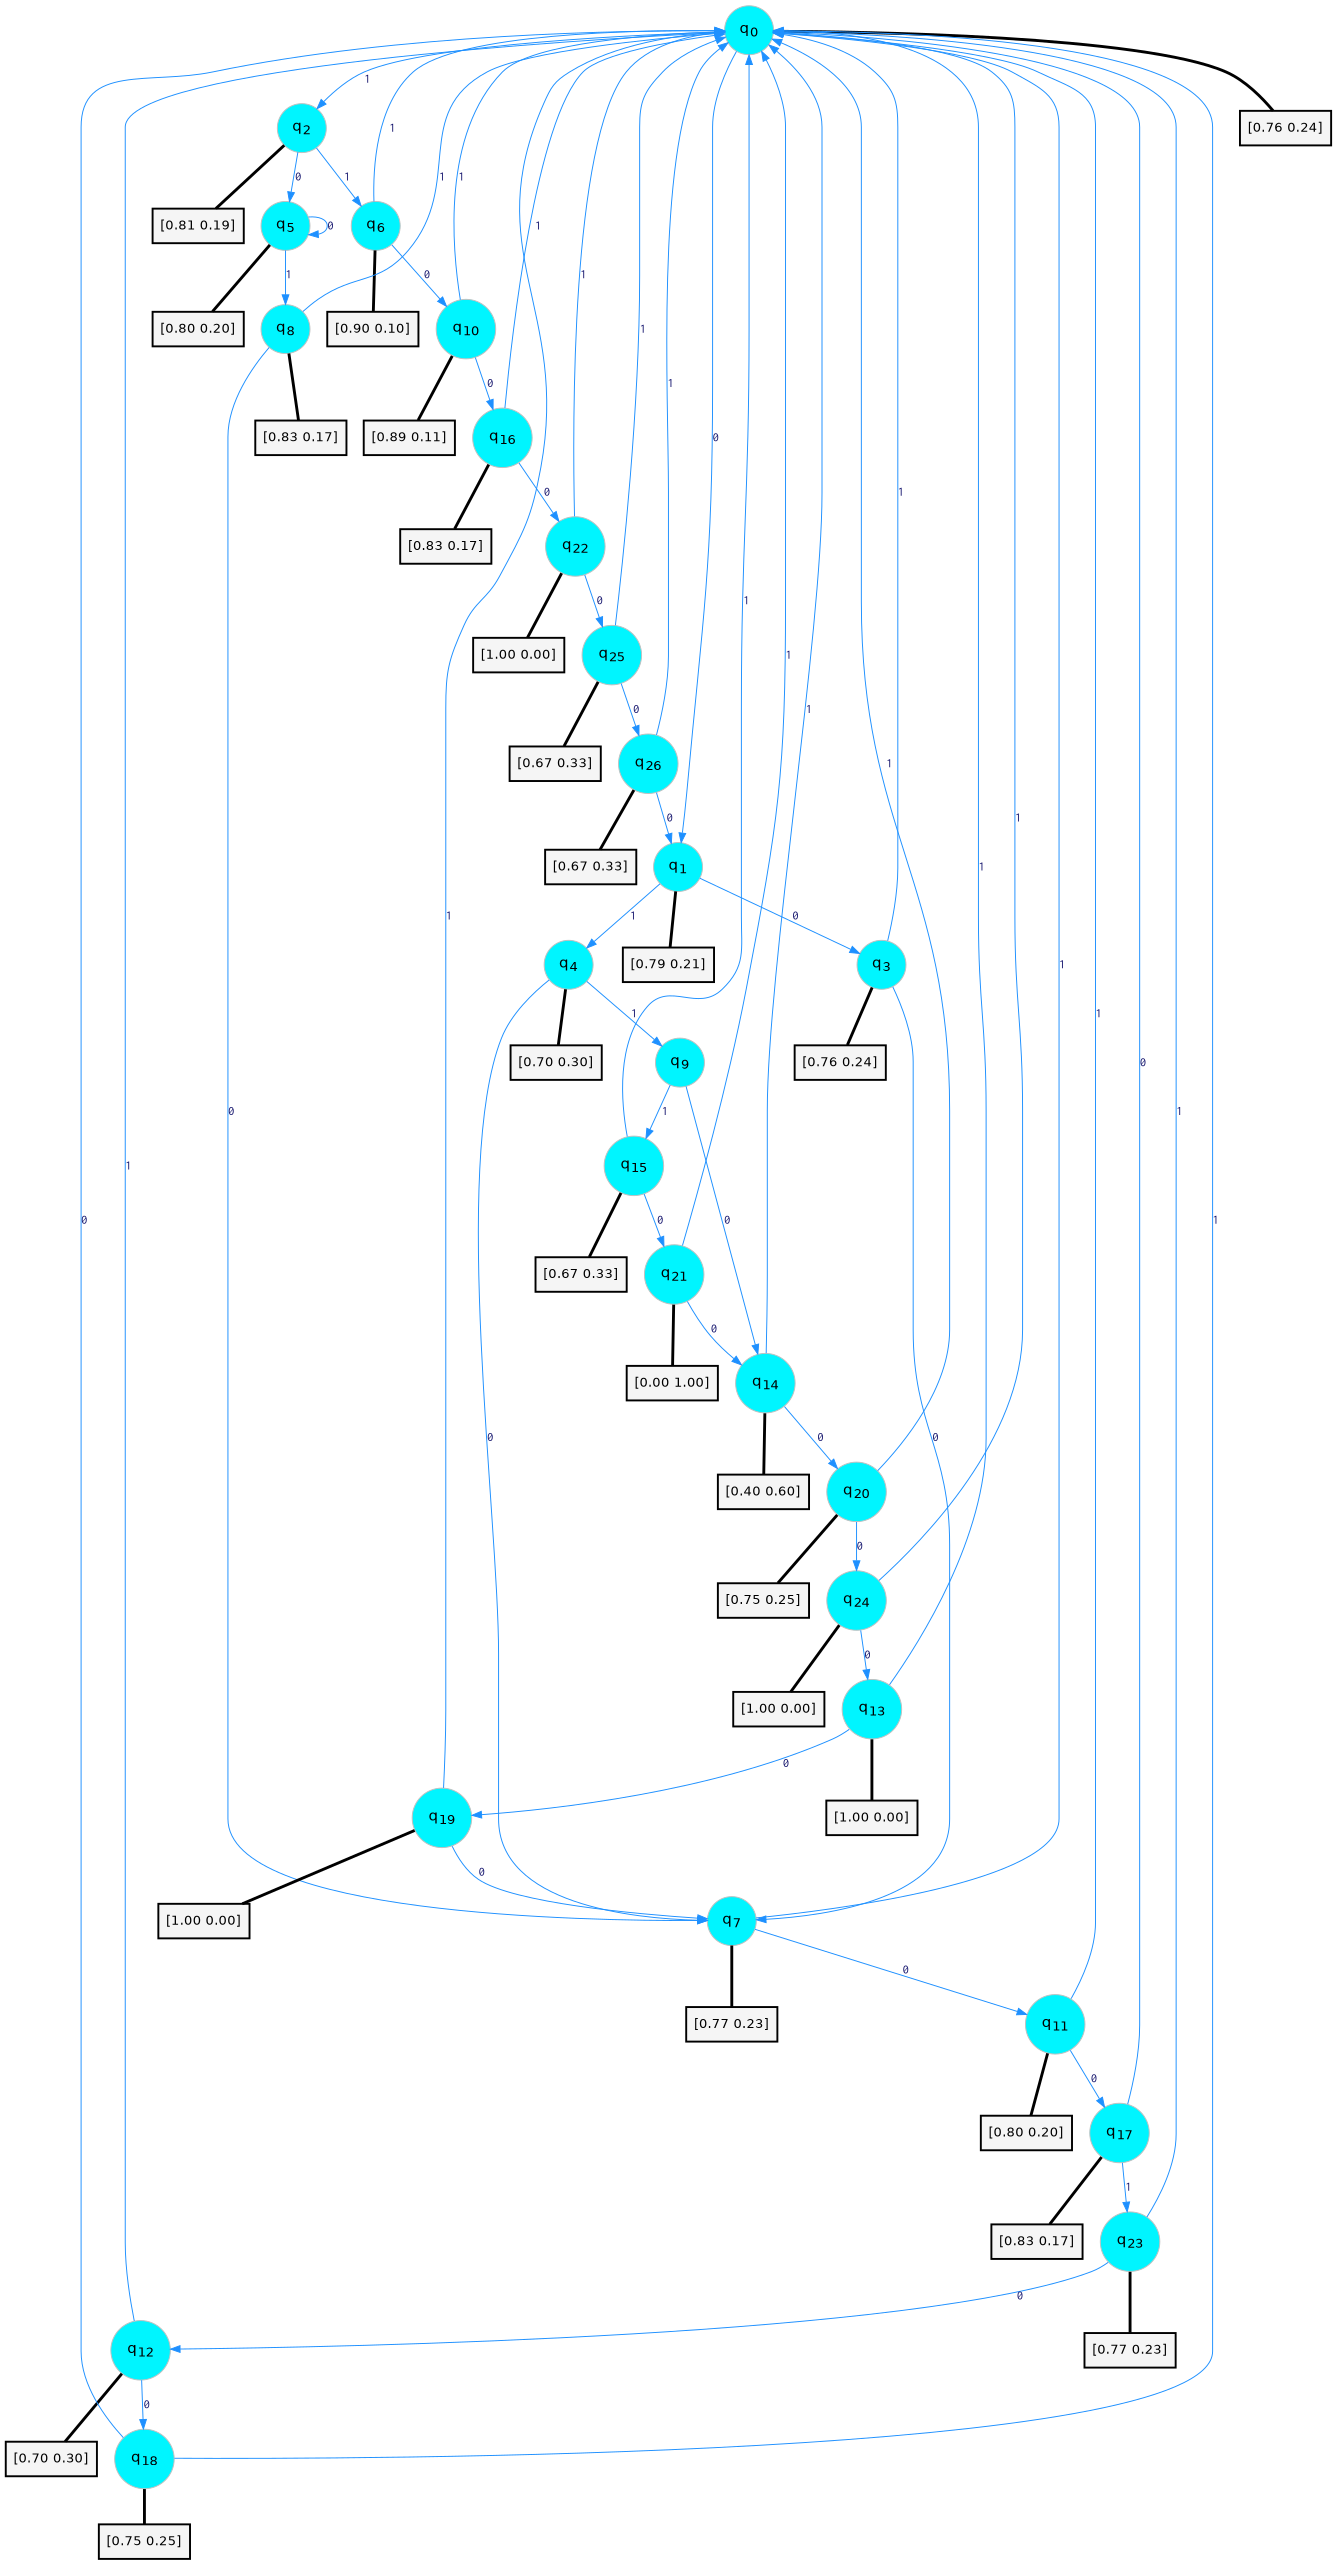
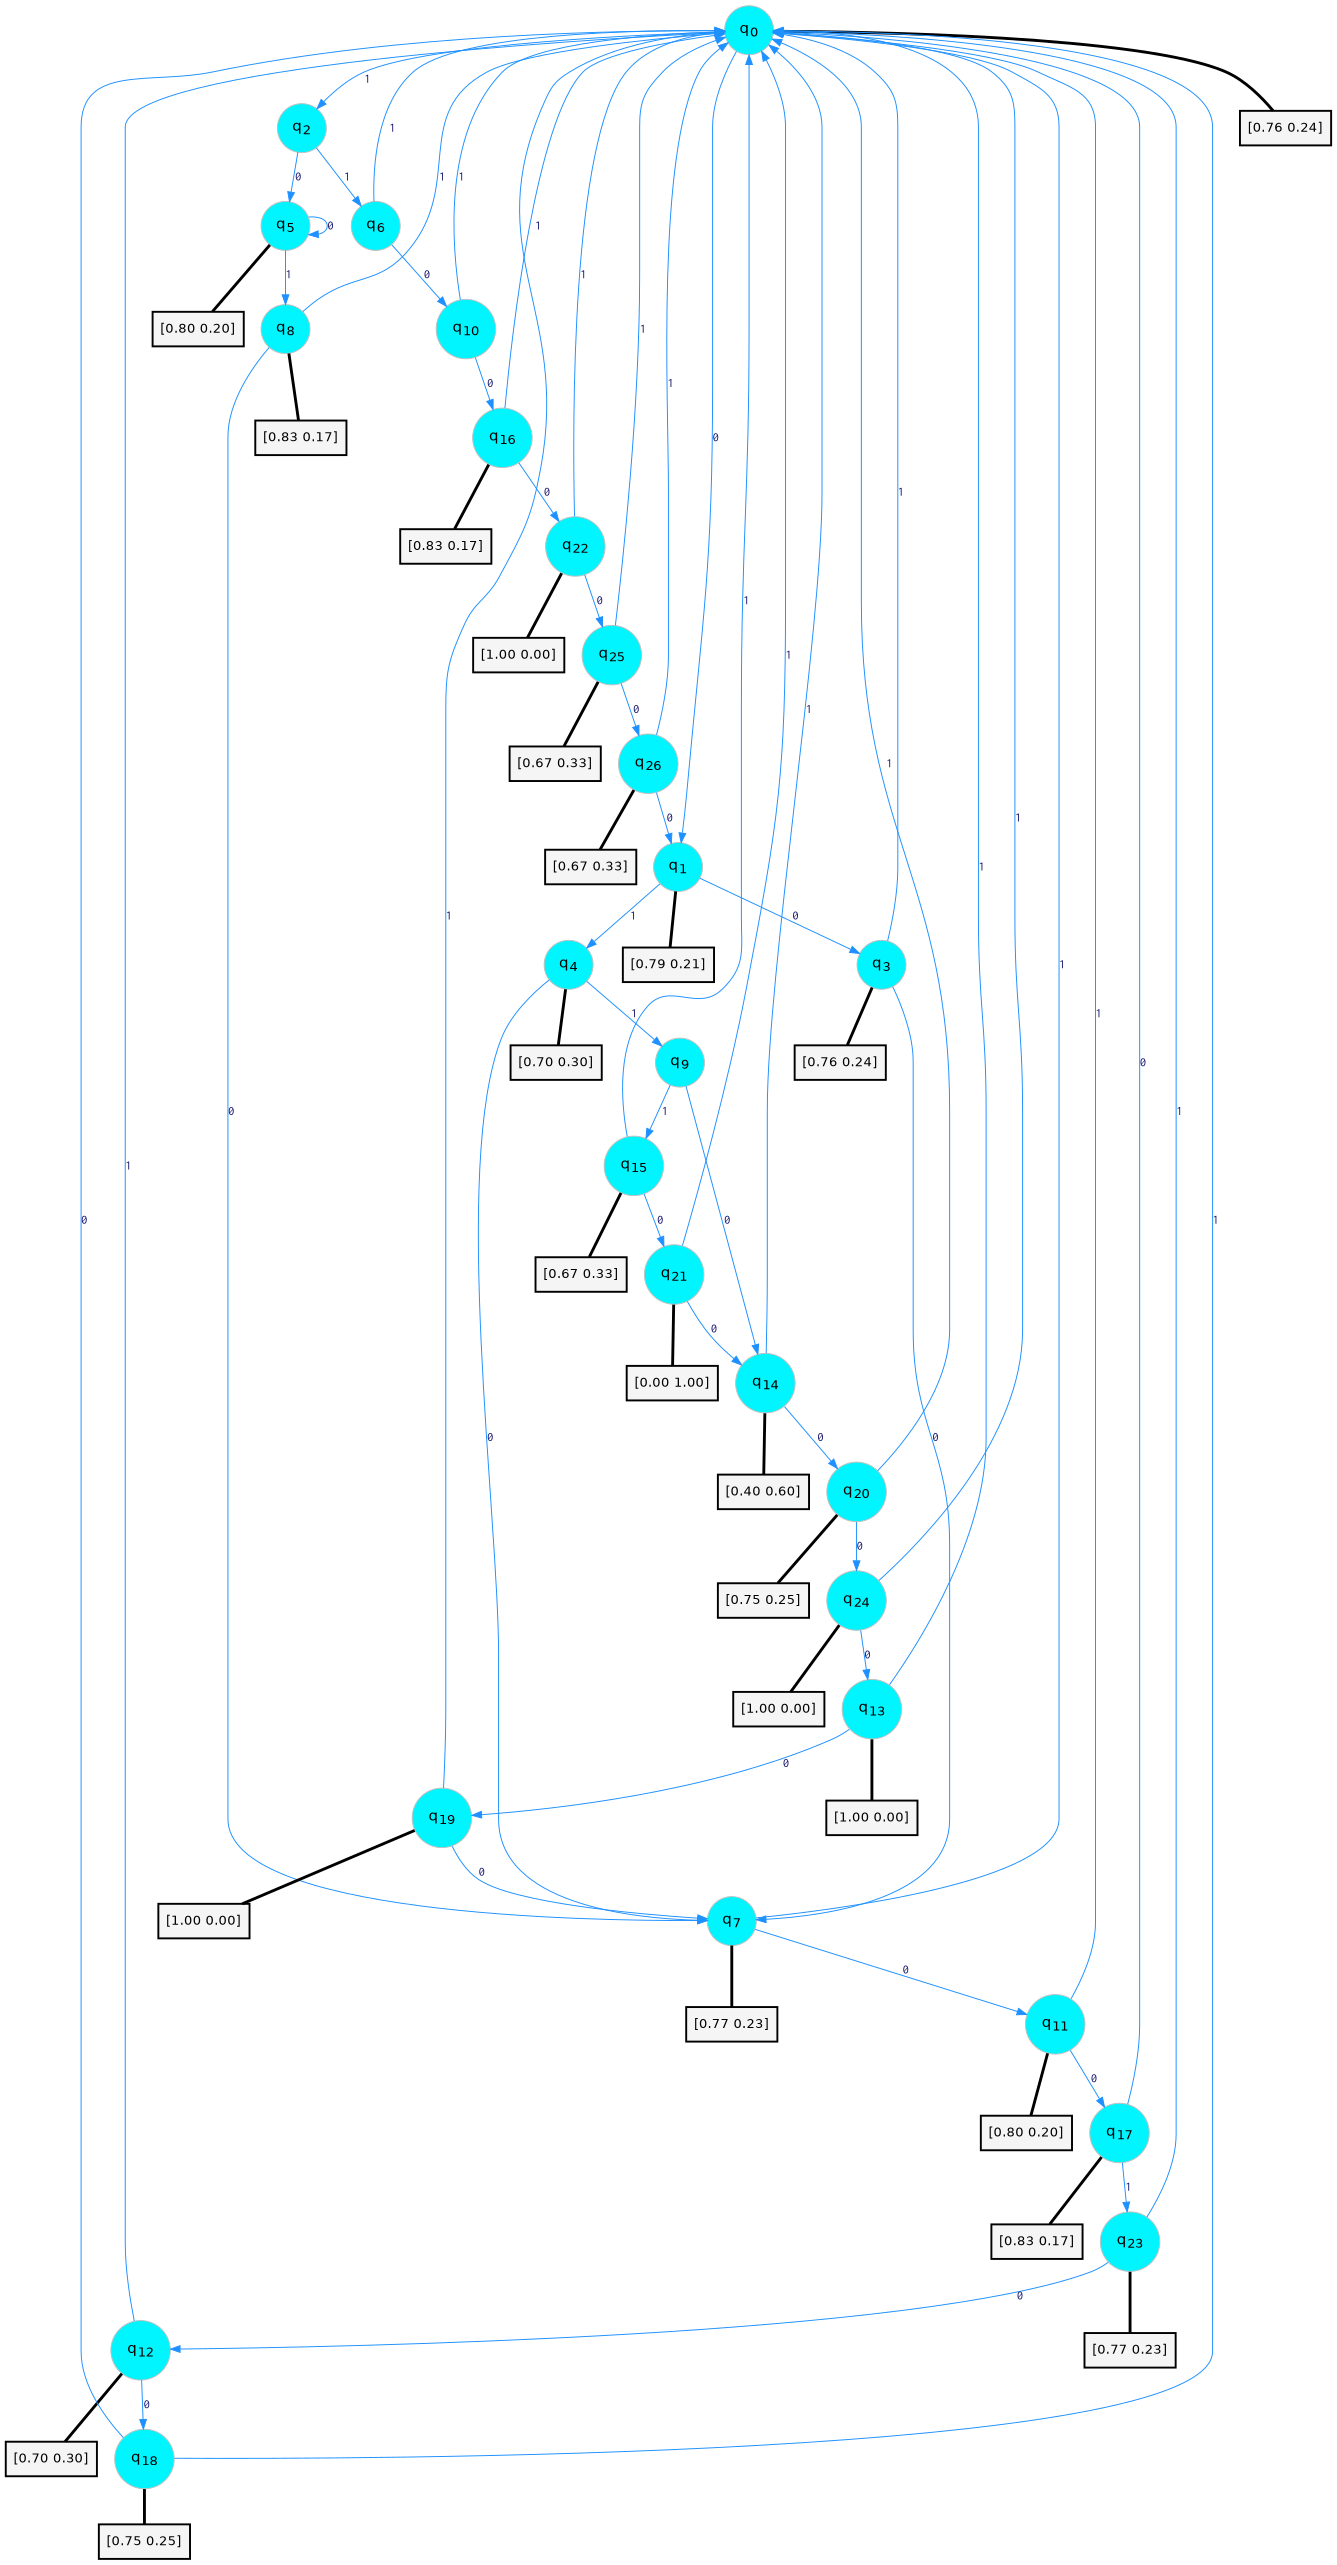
node "[0.81 0.19]": removed
node "[0.90 0.10]": removed
node "[0.89 0.11]": removed
